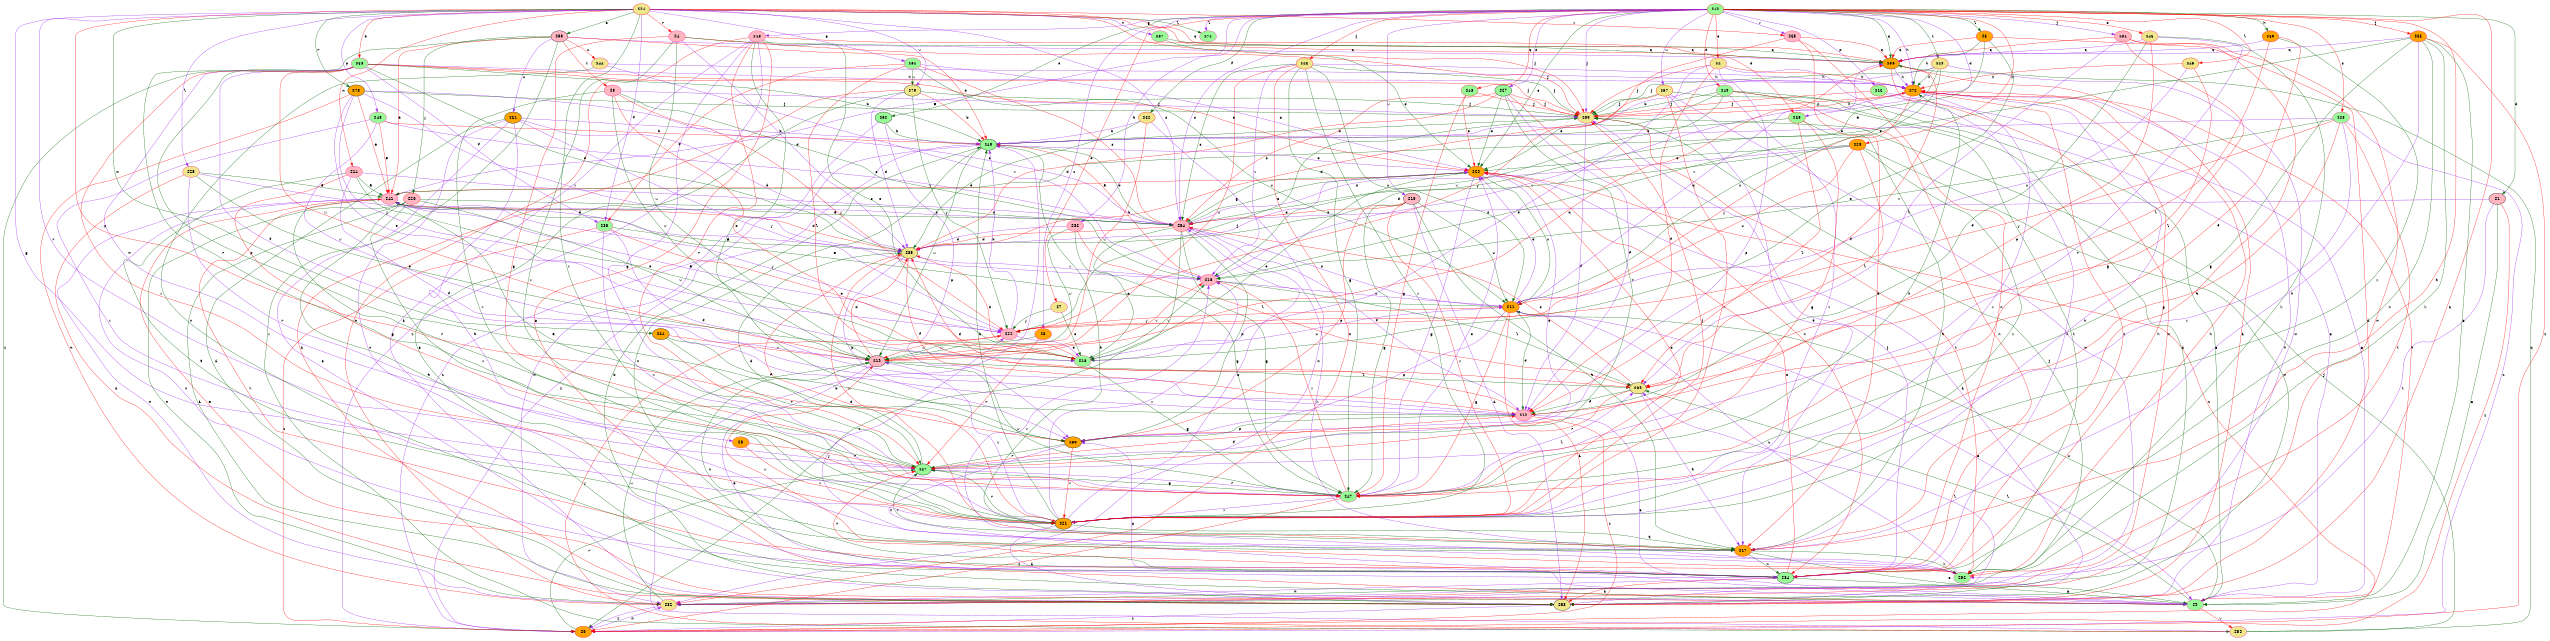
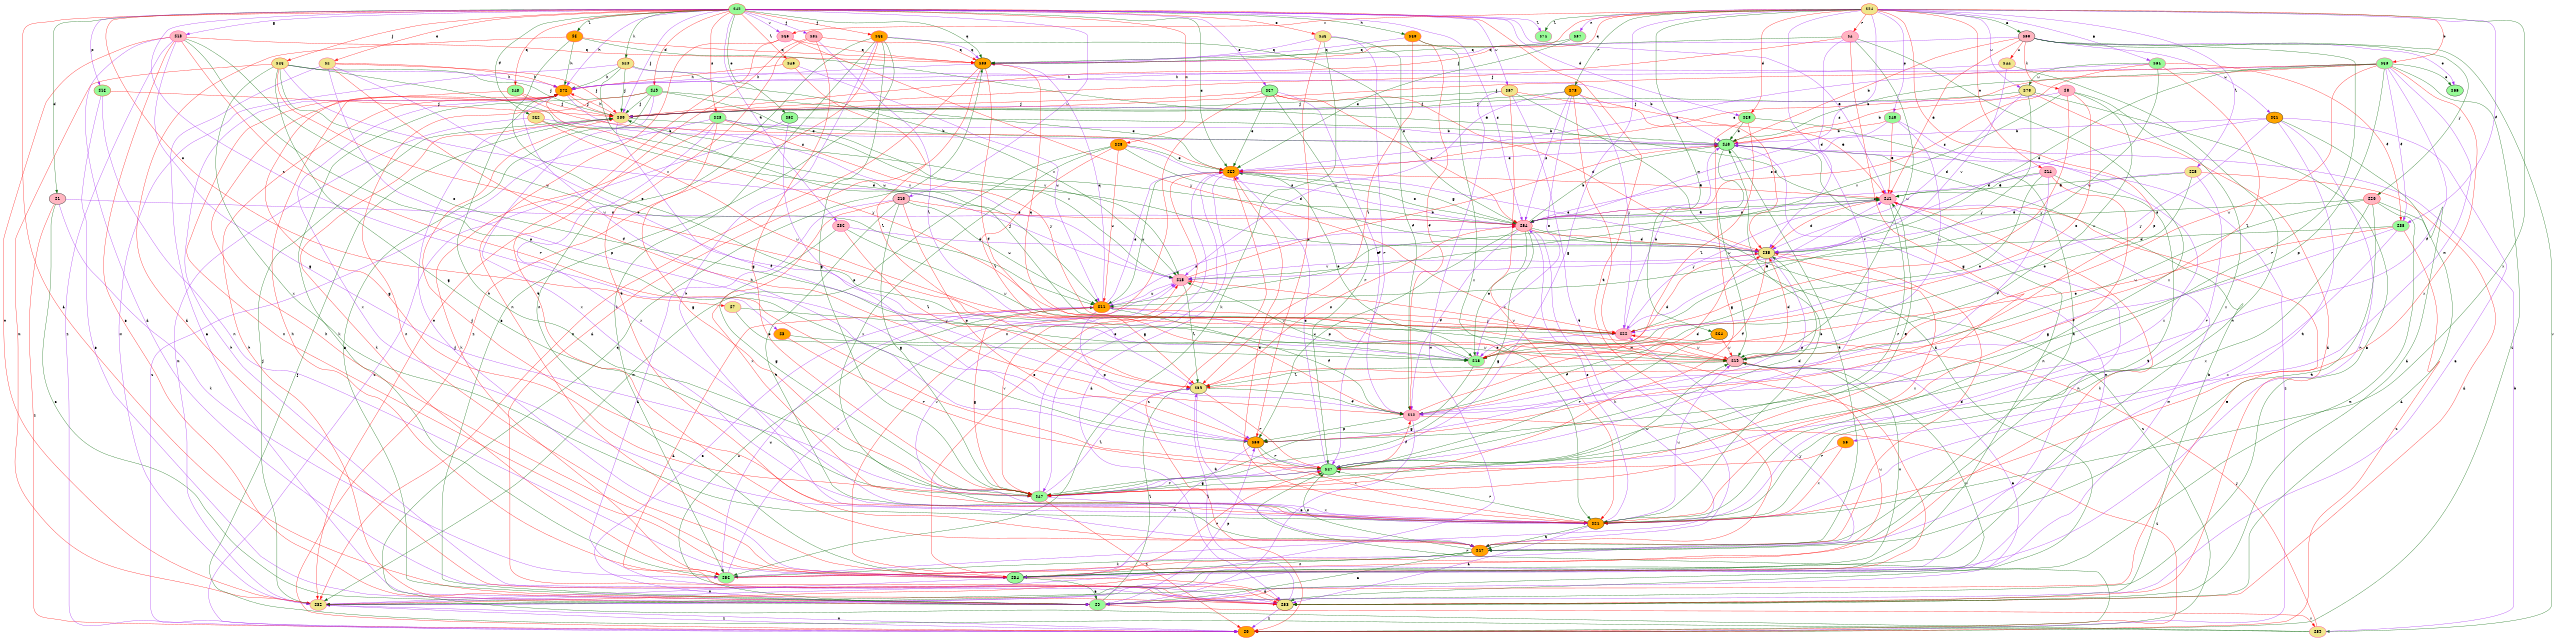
node "S55": added
edge "S17" -> "S72": now "S27" -> "S72"
edge "S17" -> "S27": label "r" -> "s"
